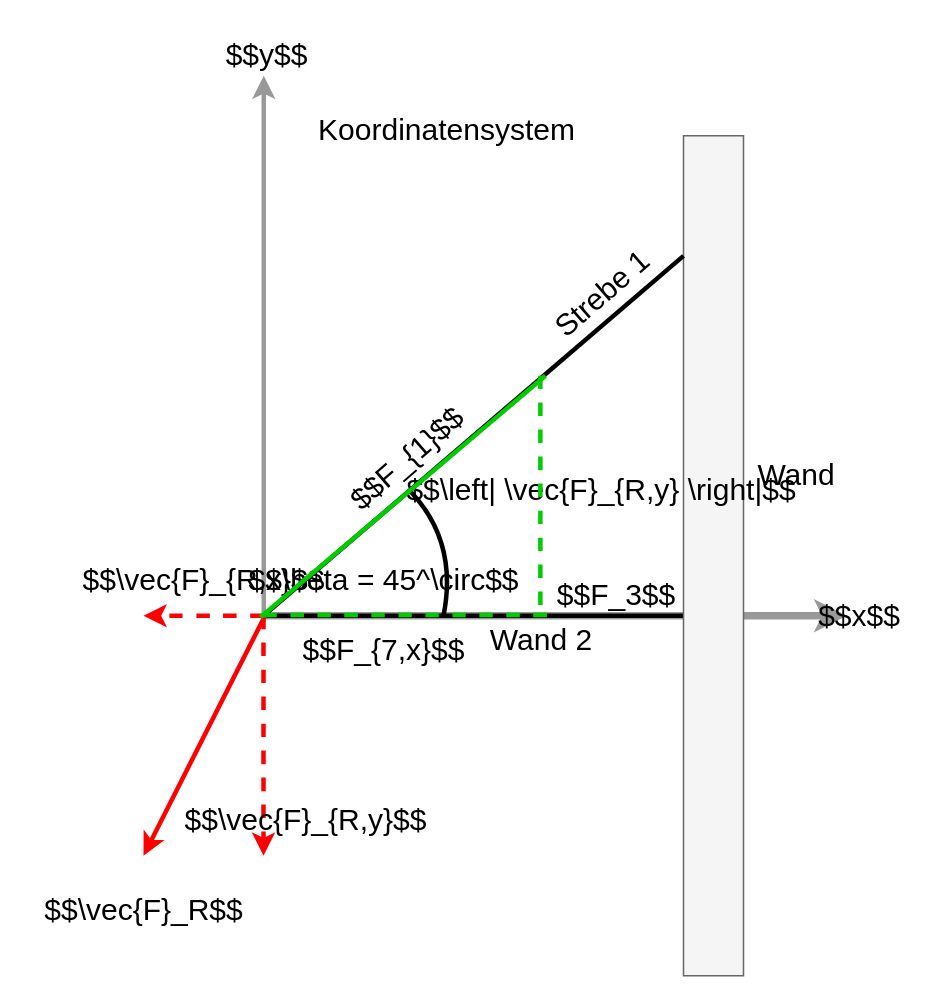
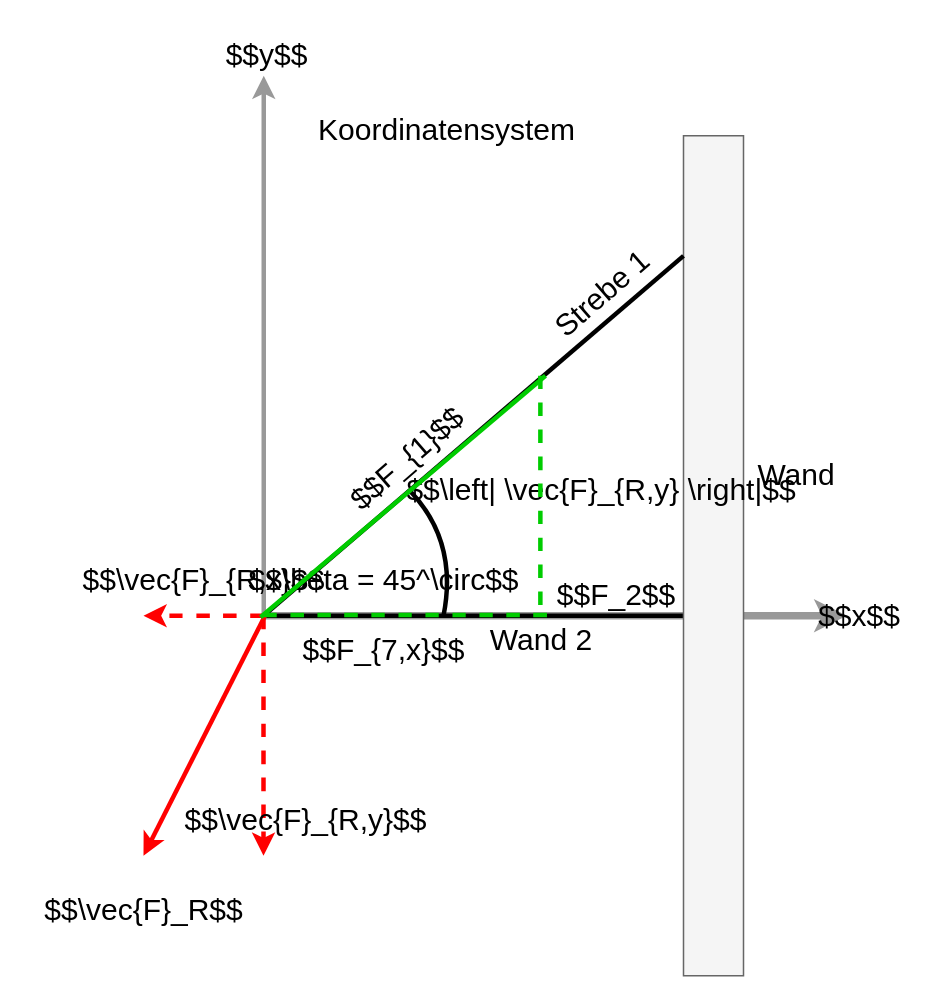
node "$$F_3$$": label "$$F_3$$" -> "$$F_2$$"
